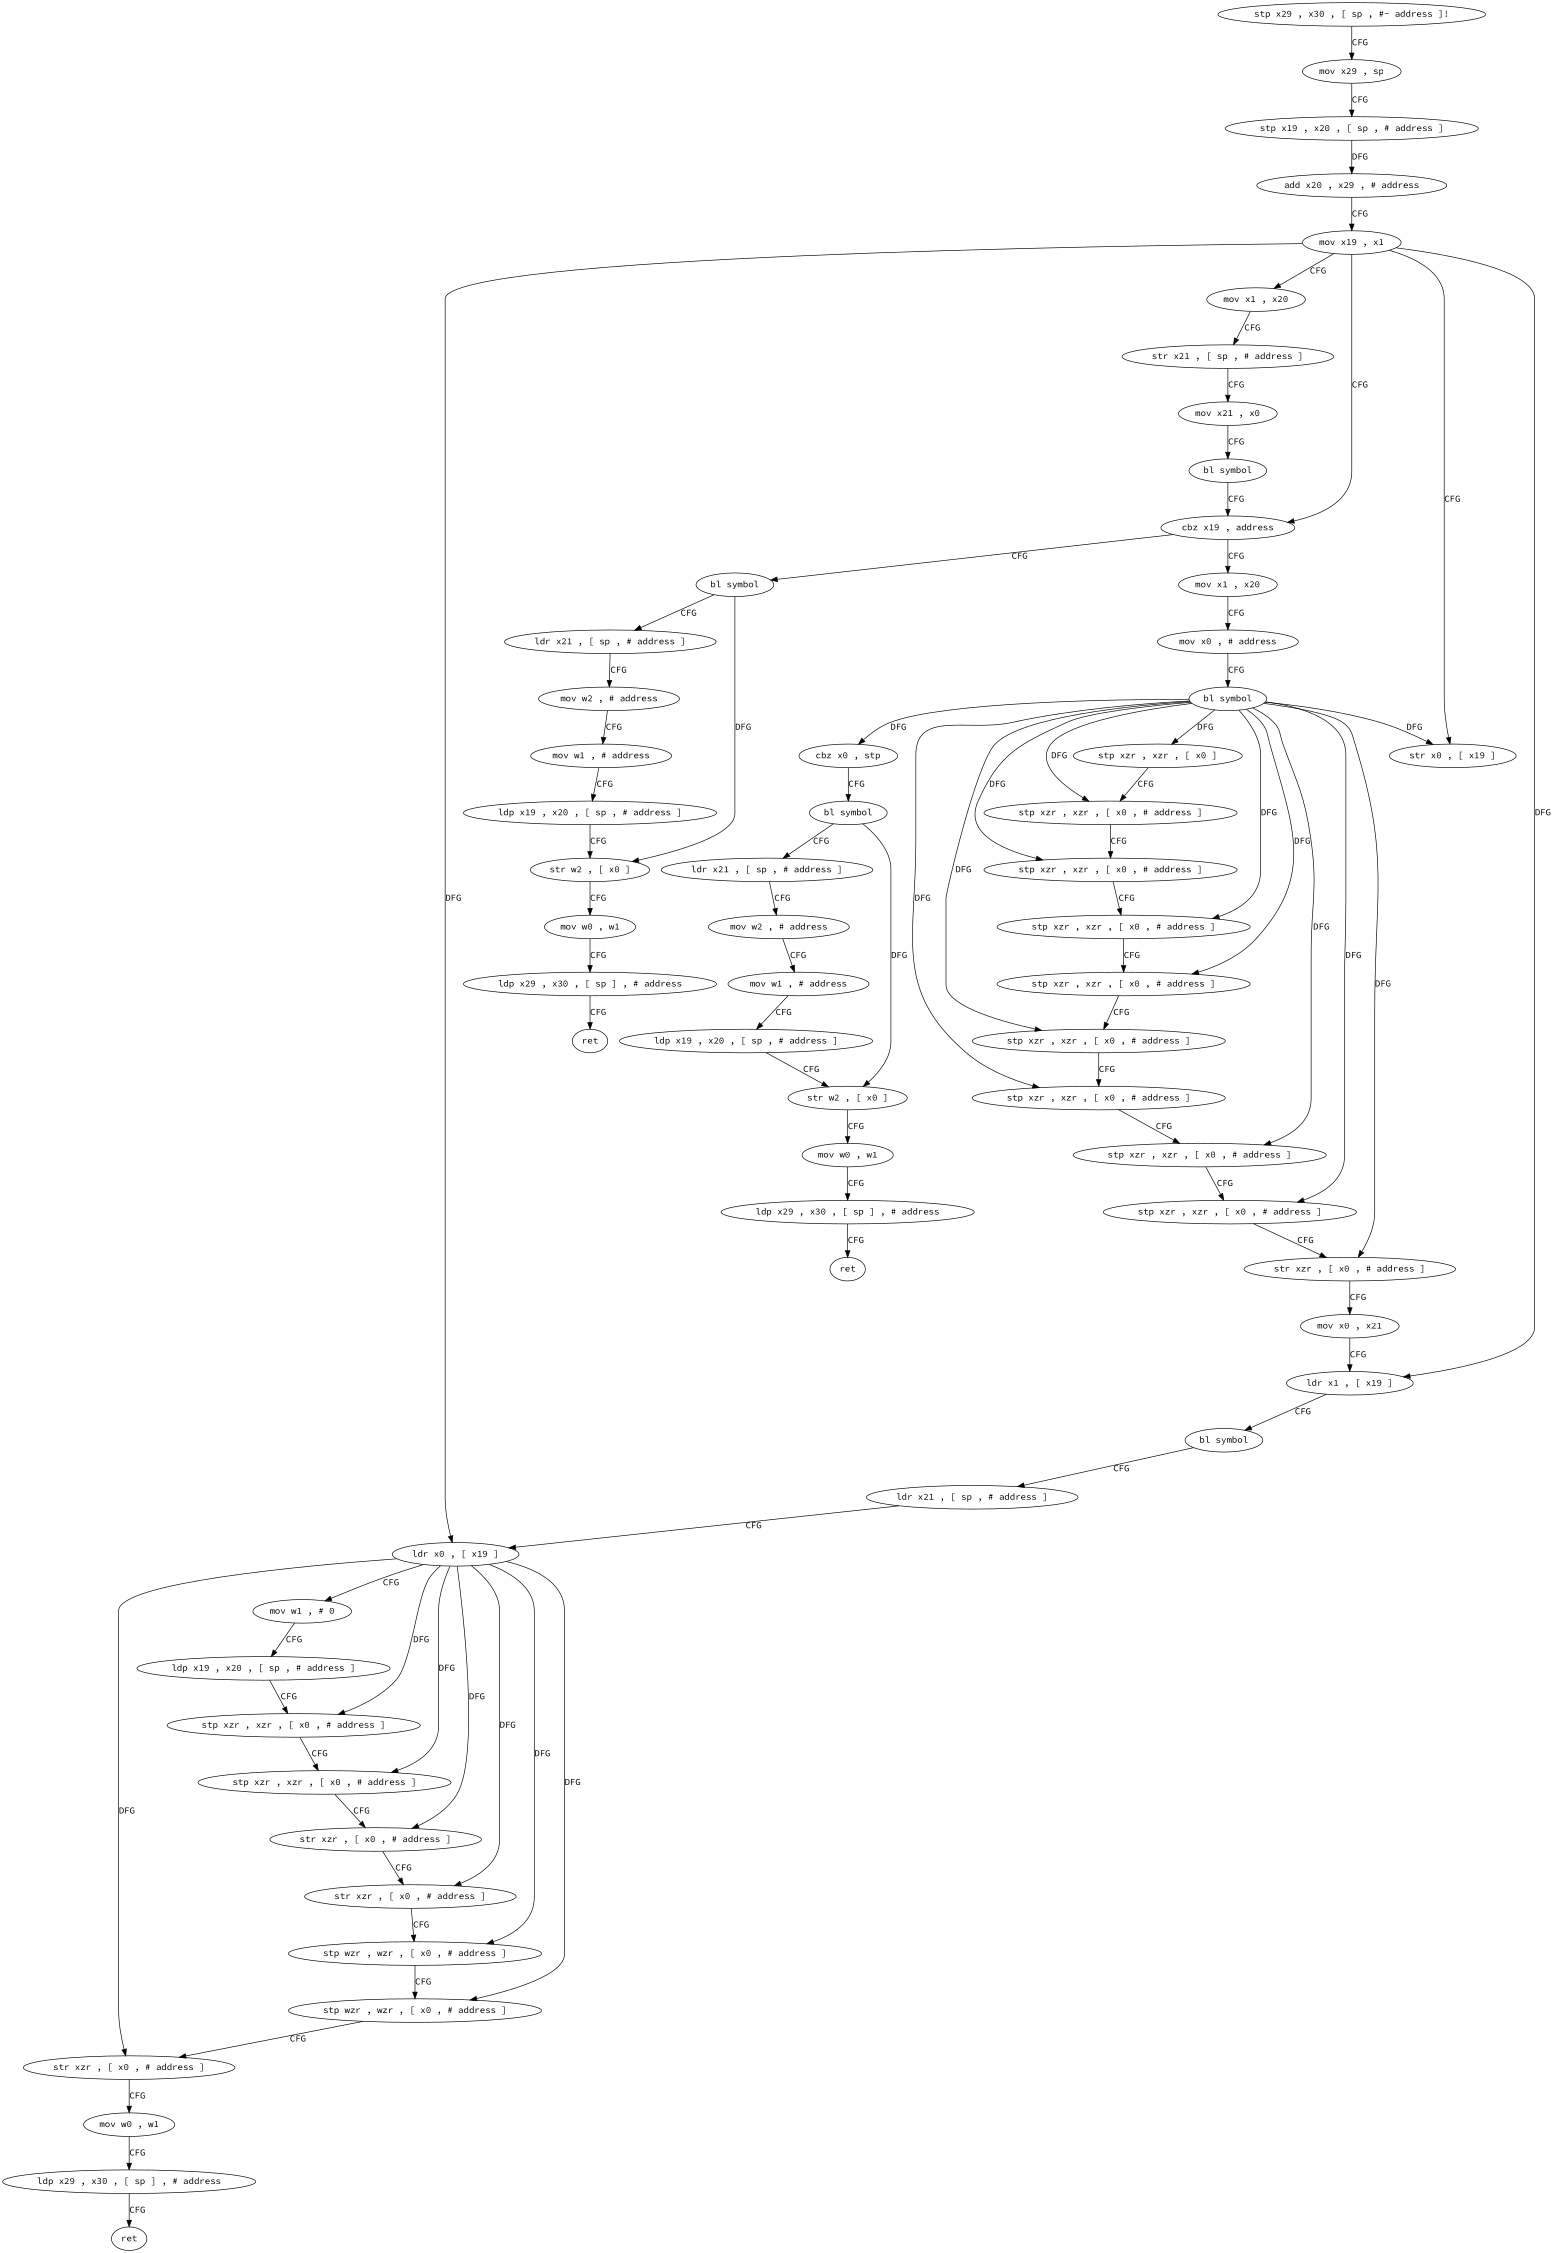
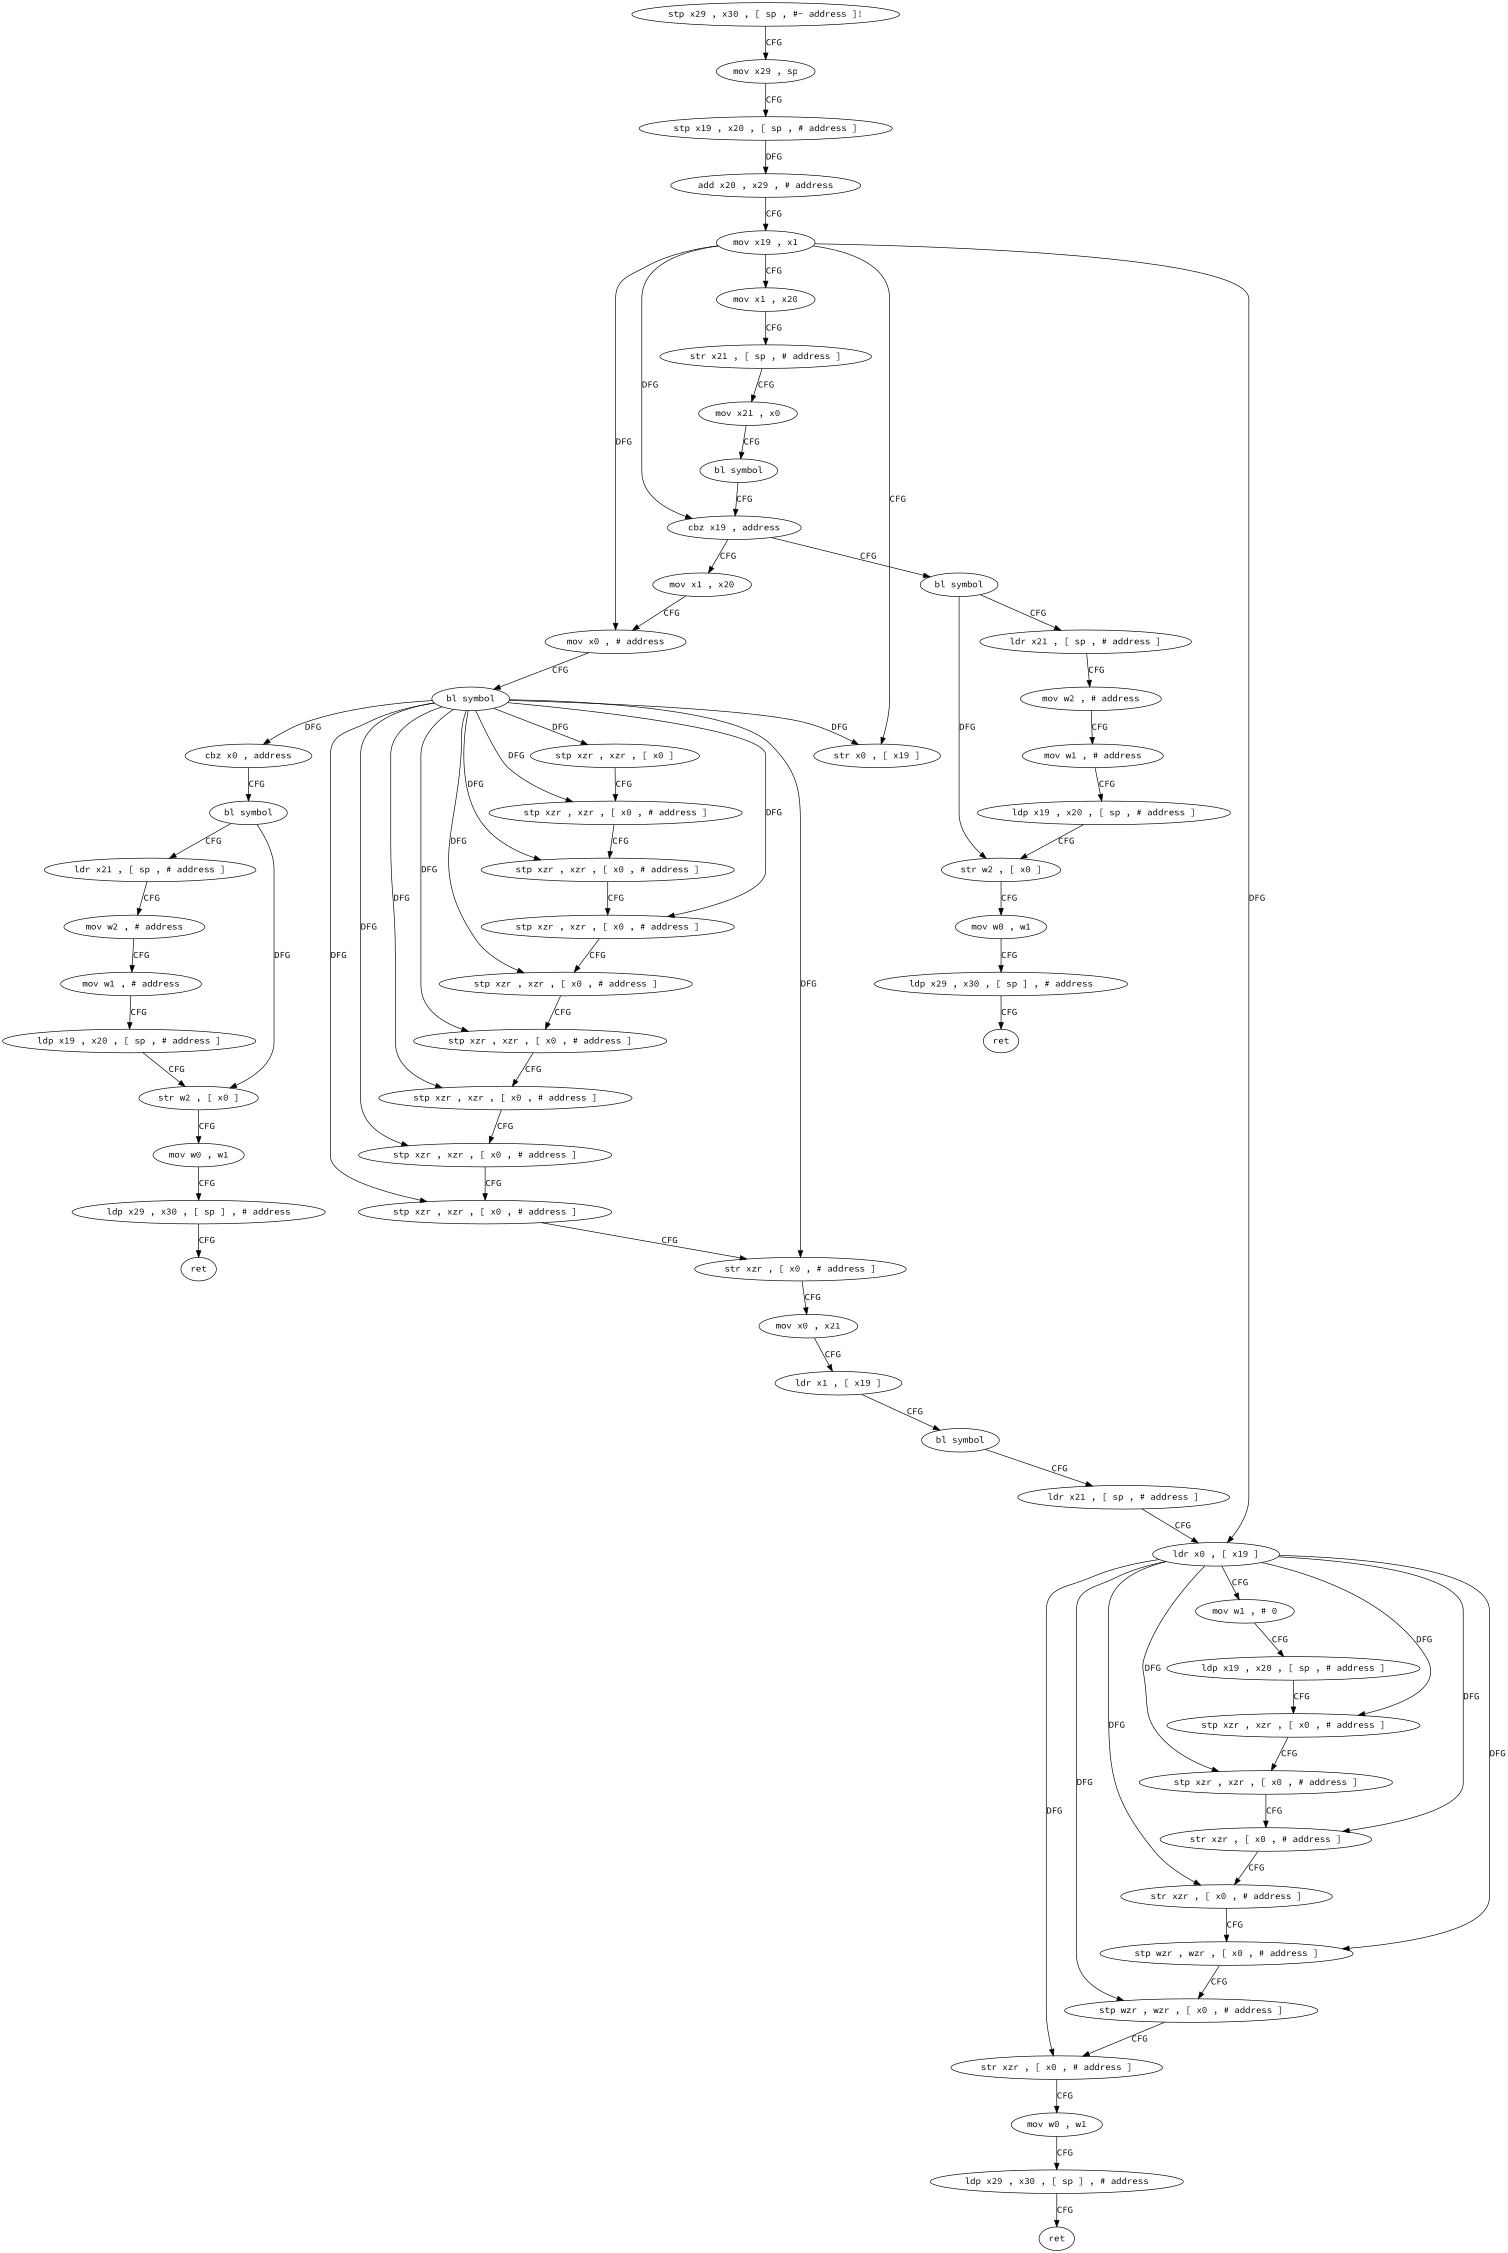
edge "mov x19 , x1" -> "cbz x19 , address": label "CFG" -> "DFG"
node "cbz x0 , stp": label "cbz x0 , stp" -> "cbz x0 , address"
edge "mov x19 , x1" -> "ldr x1 , [ x19 ]": now "mov x19 , x1" -> "mov x0 , # address"
